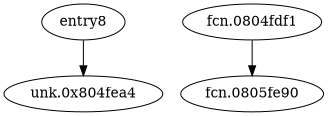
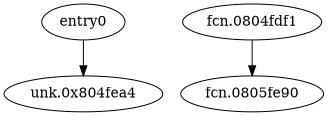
node "entry8": label "entry8" -> "entry0"
